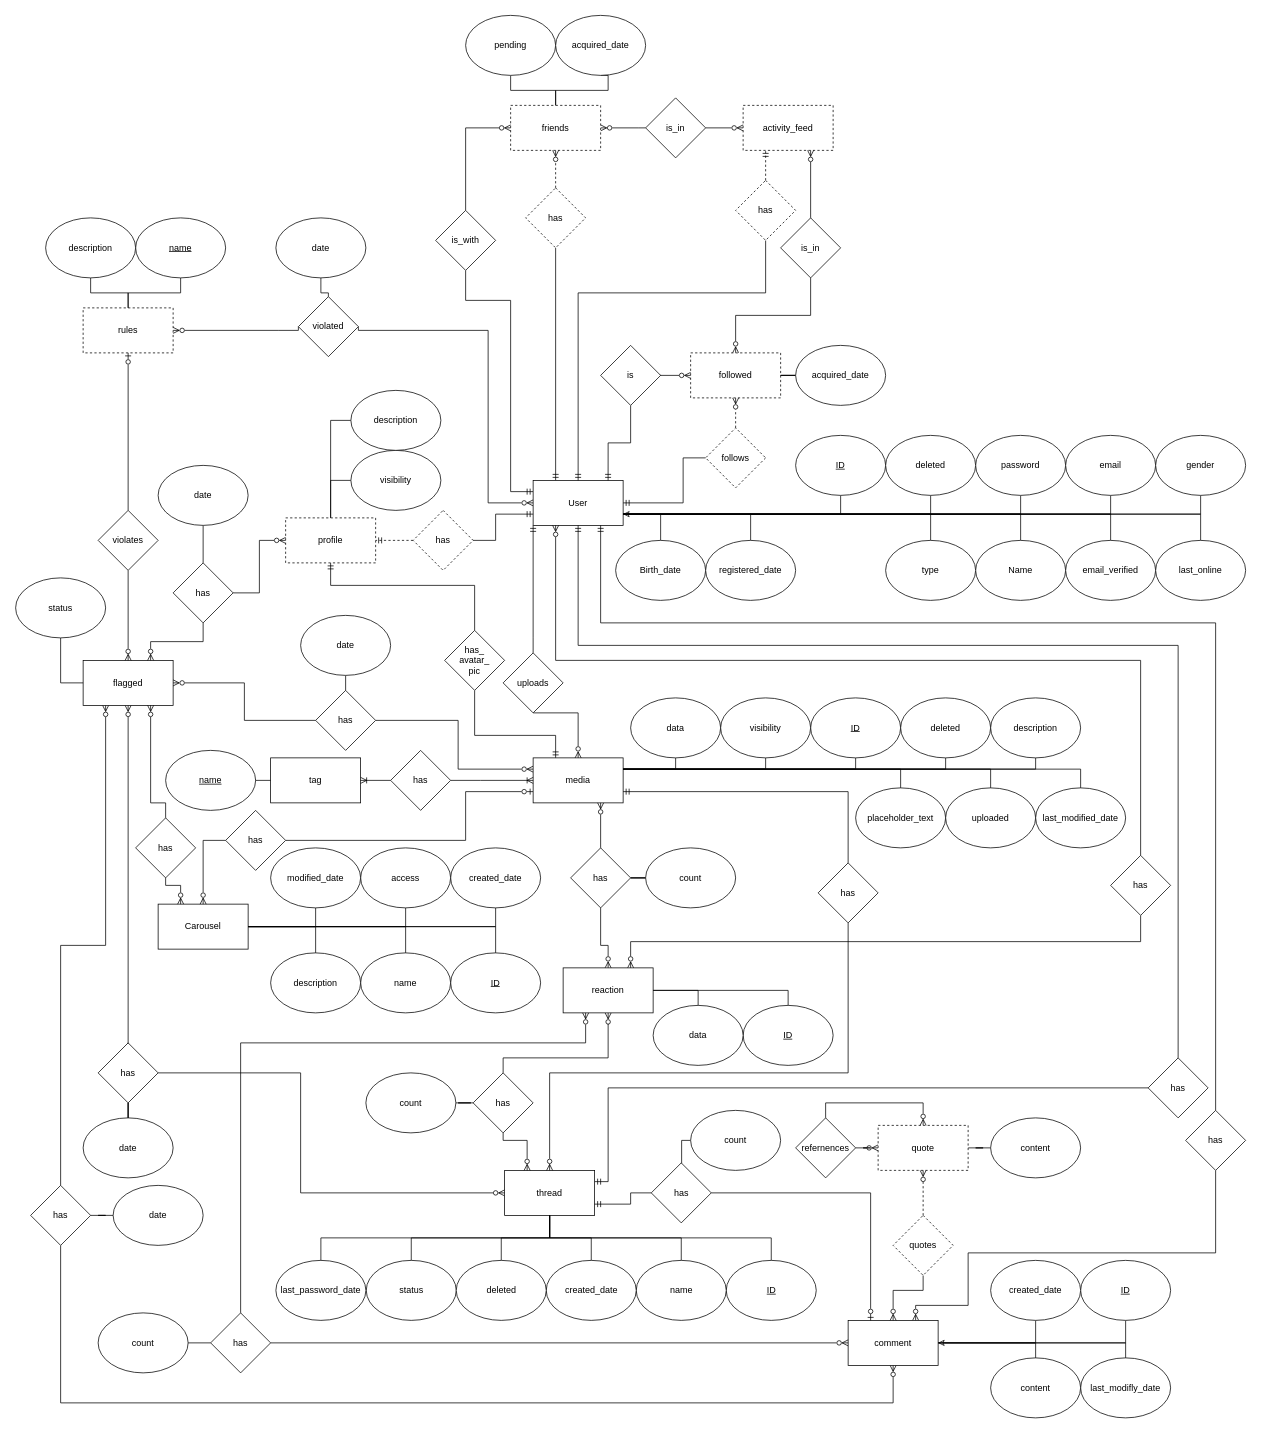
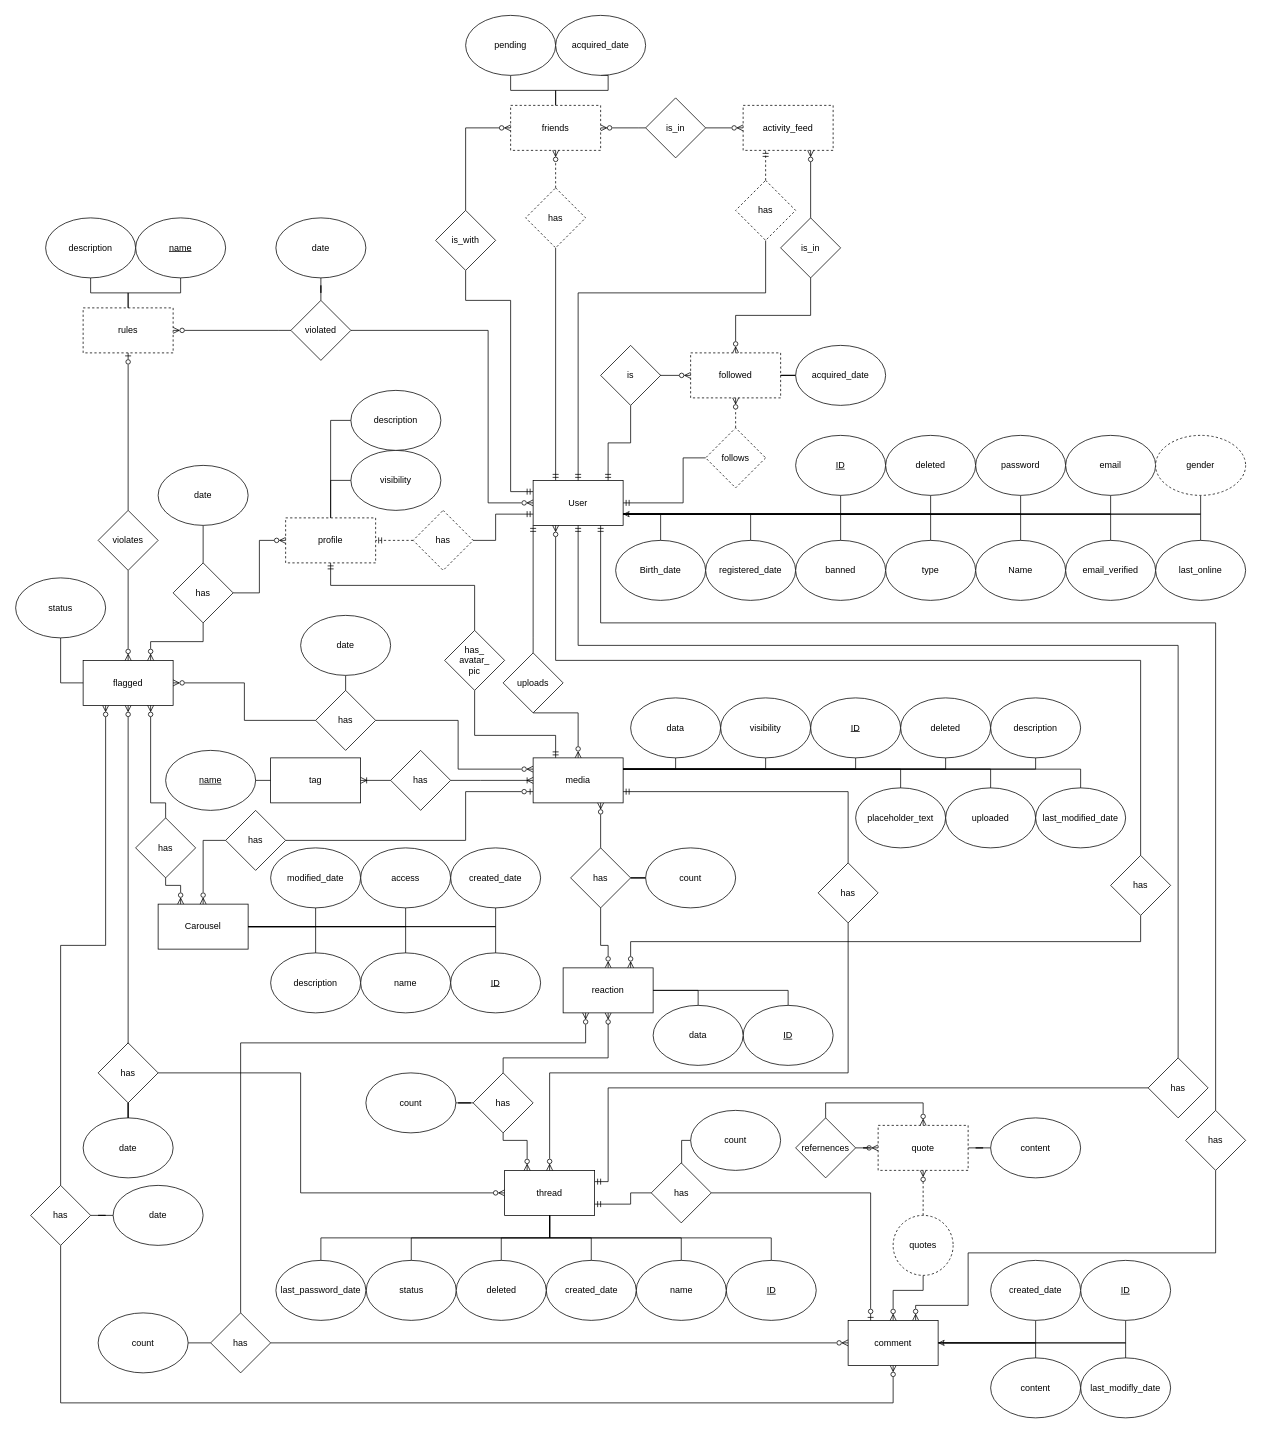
node "violated": moved (328, 327) -> (321, 330)
node "gender": style solid -> dashed
edge "User" -- "banned": added
node "banned": added
node "quotes": shape diamond -> ellipse
